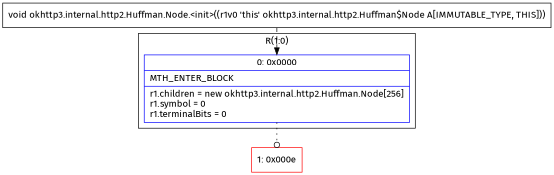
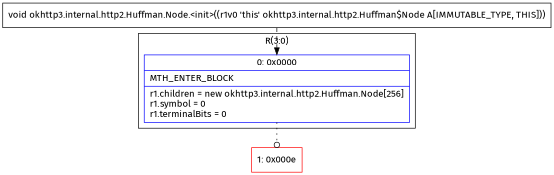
cluster "R(1:0)": label "R(1:0)" -> "R(3:0)"
